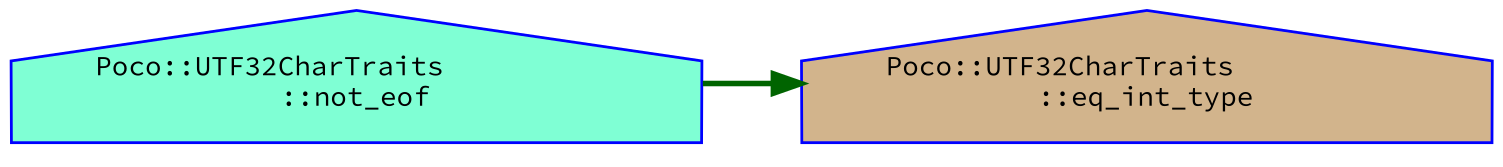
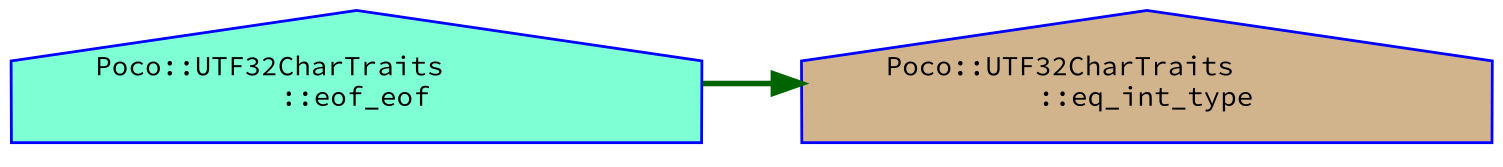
node "Poco::UTF32CharTraits ::not_eof": label "Poco::UTF32CharTraits ::not_eof" -> "Poco::UTF32CharTraits ::eof_eof"
